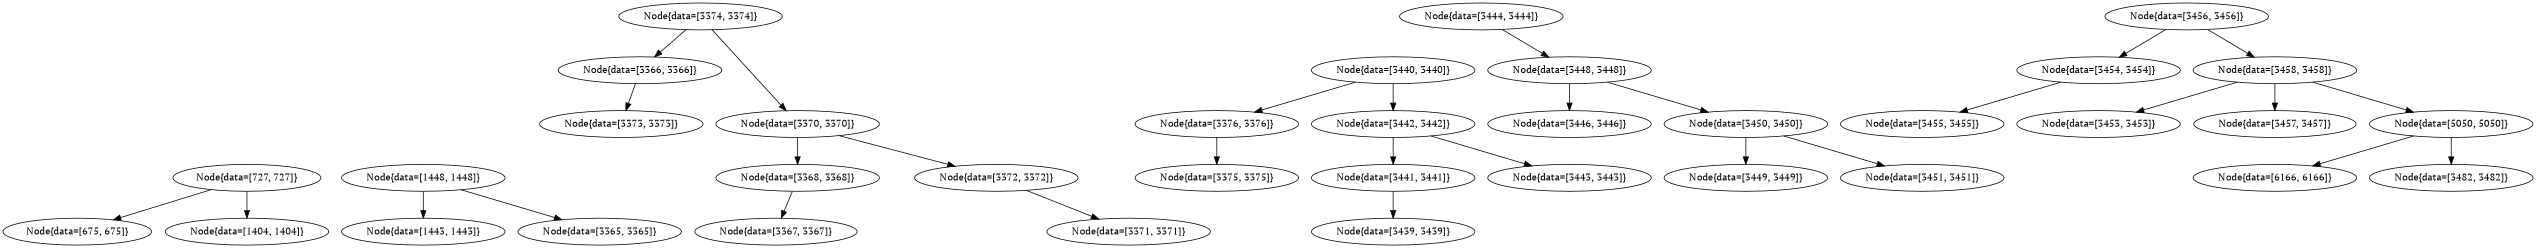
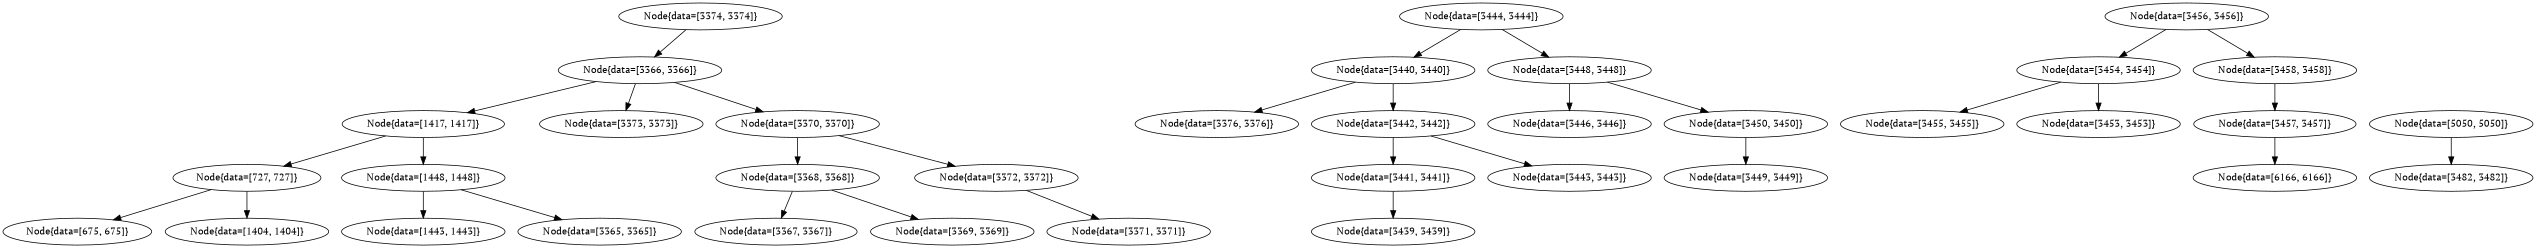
edge "Node{data=[3444, 3444]}" -> "Node{data=[3440, 3440]}": added
edge "Node{data=[3374, 3374]}" -> "Node{data=[3370, 3370]}": now "Node{data=[3366, 3366]}" -> "Node{data=[3370, 3370]}"
edge "Node{data=[3458, 3458]}" -> "Node{data=[3453, 3453]}": now "Node{data=[3454, 3454]}" -> "Node{data=[3453, 3453]}"
edge "Node{data=[3458, 3458]}" -> "Node{data=[5050, 5050]}": removed
node "Node{data=[1417, 1417]}": added
edge "Node{data=[5050, 5050]}" -> "Node{data=[6166, 6166]}": now "Node{data=[3457, 3457]}" -> "Node{data=[6166, 6166]}"
node "Node{data=[3375, 3375]}": removed
node "Node{data=[3451, 3451]}": removed
node "Node{data=[3369, 3369]}": added
